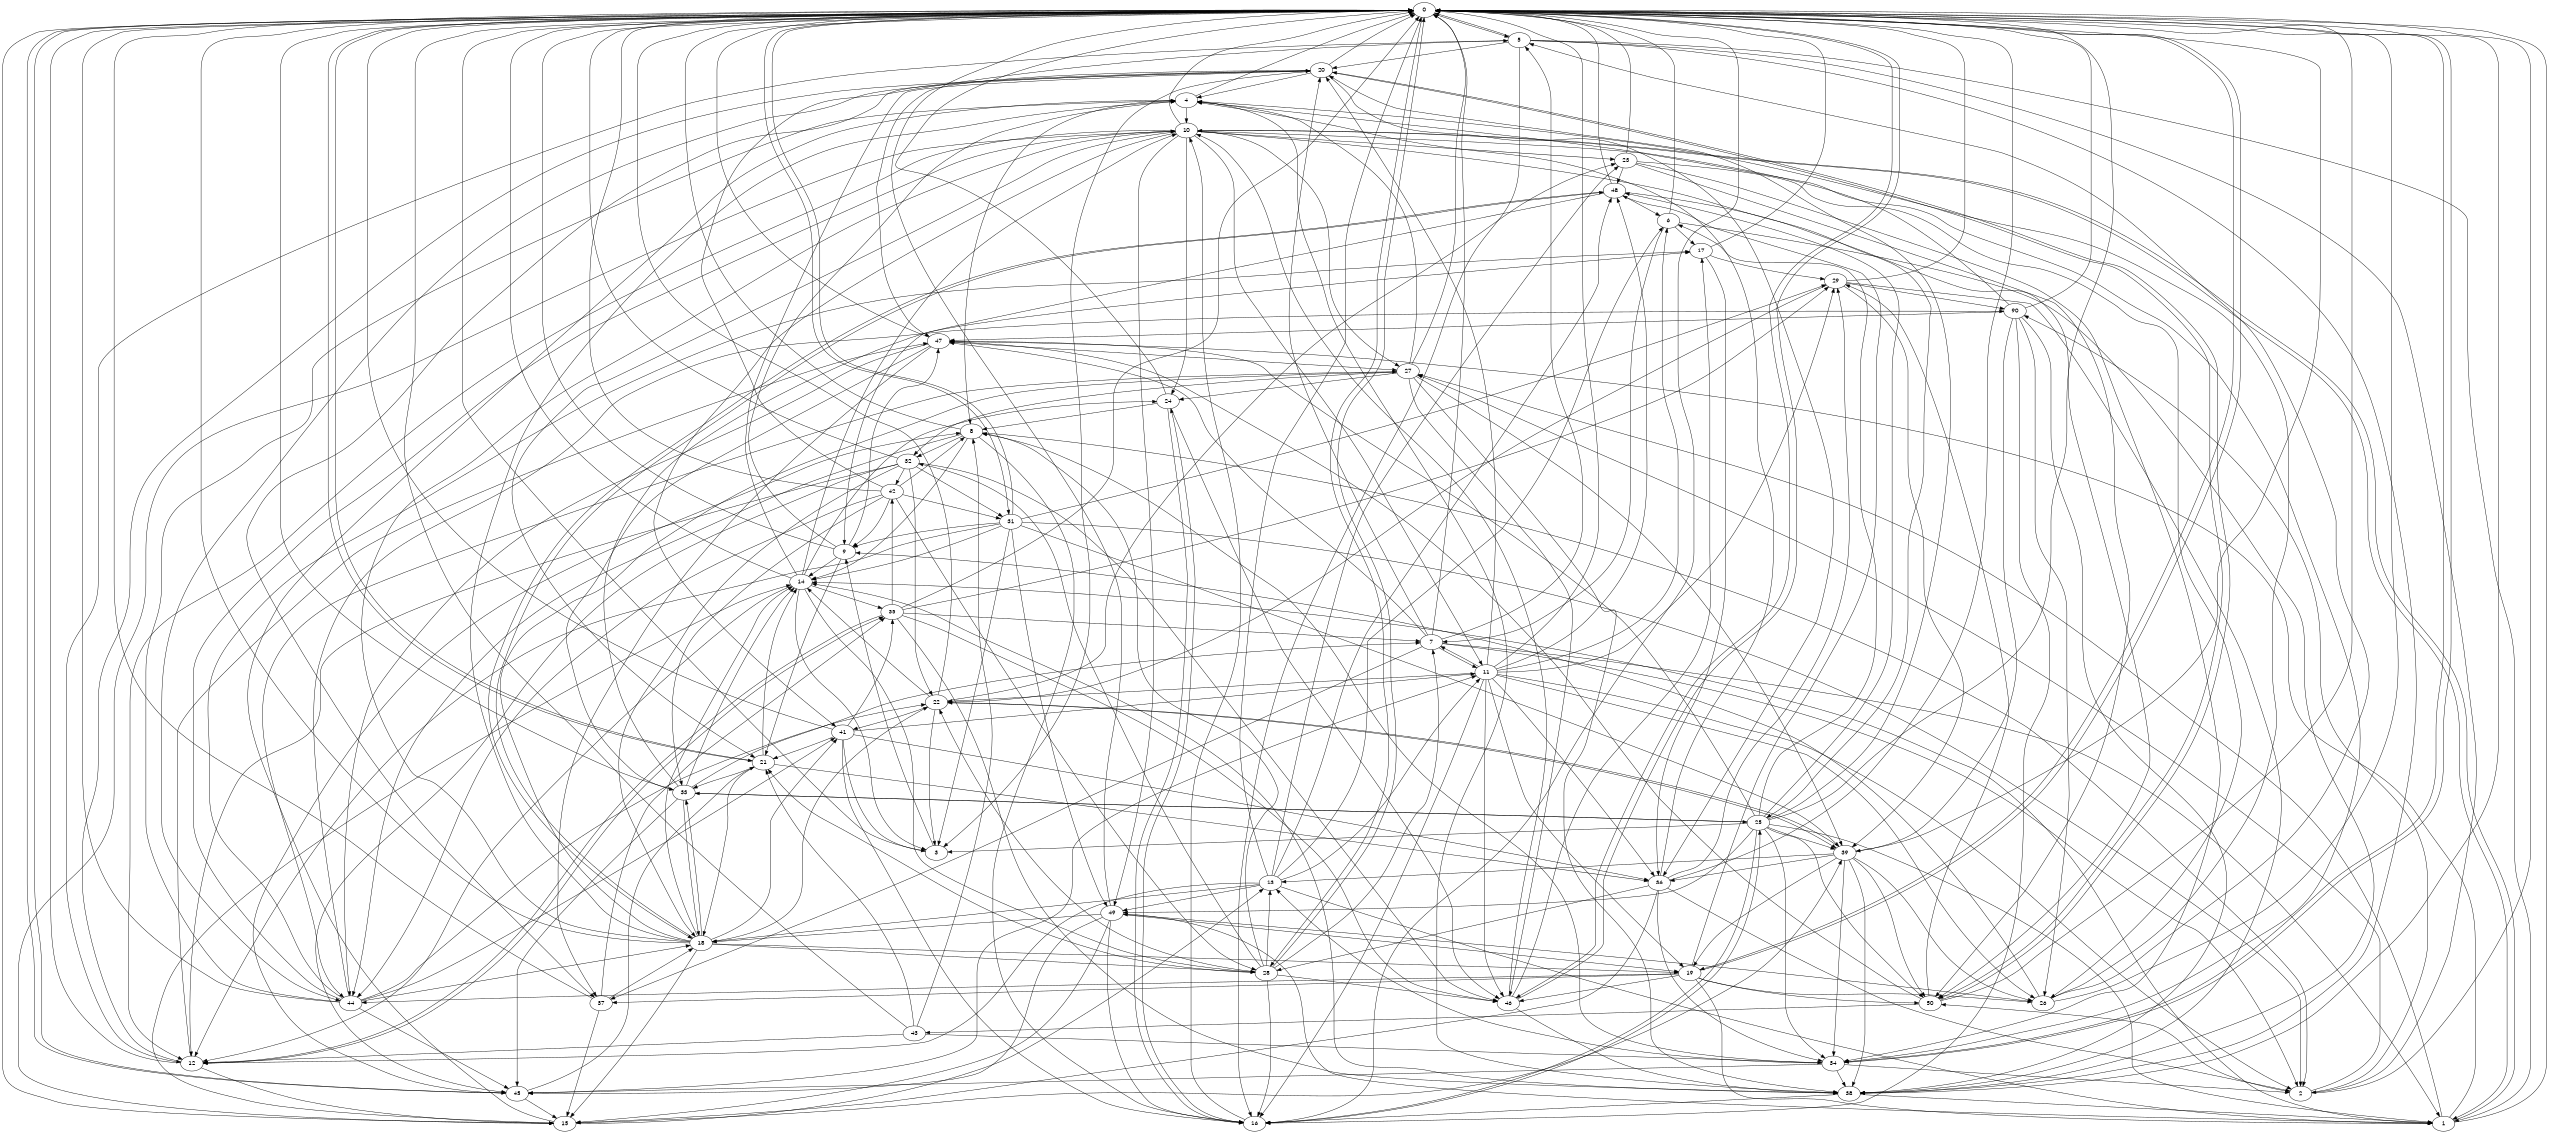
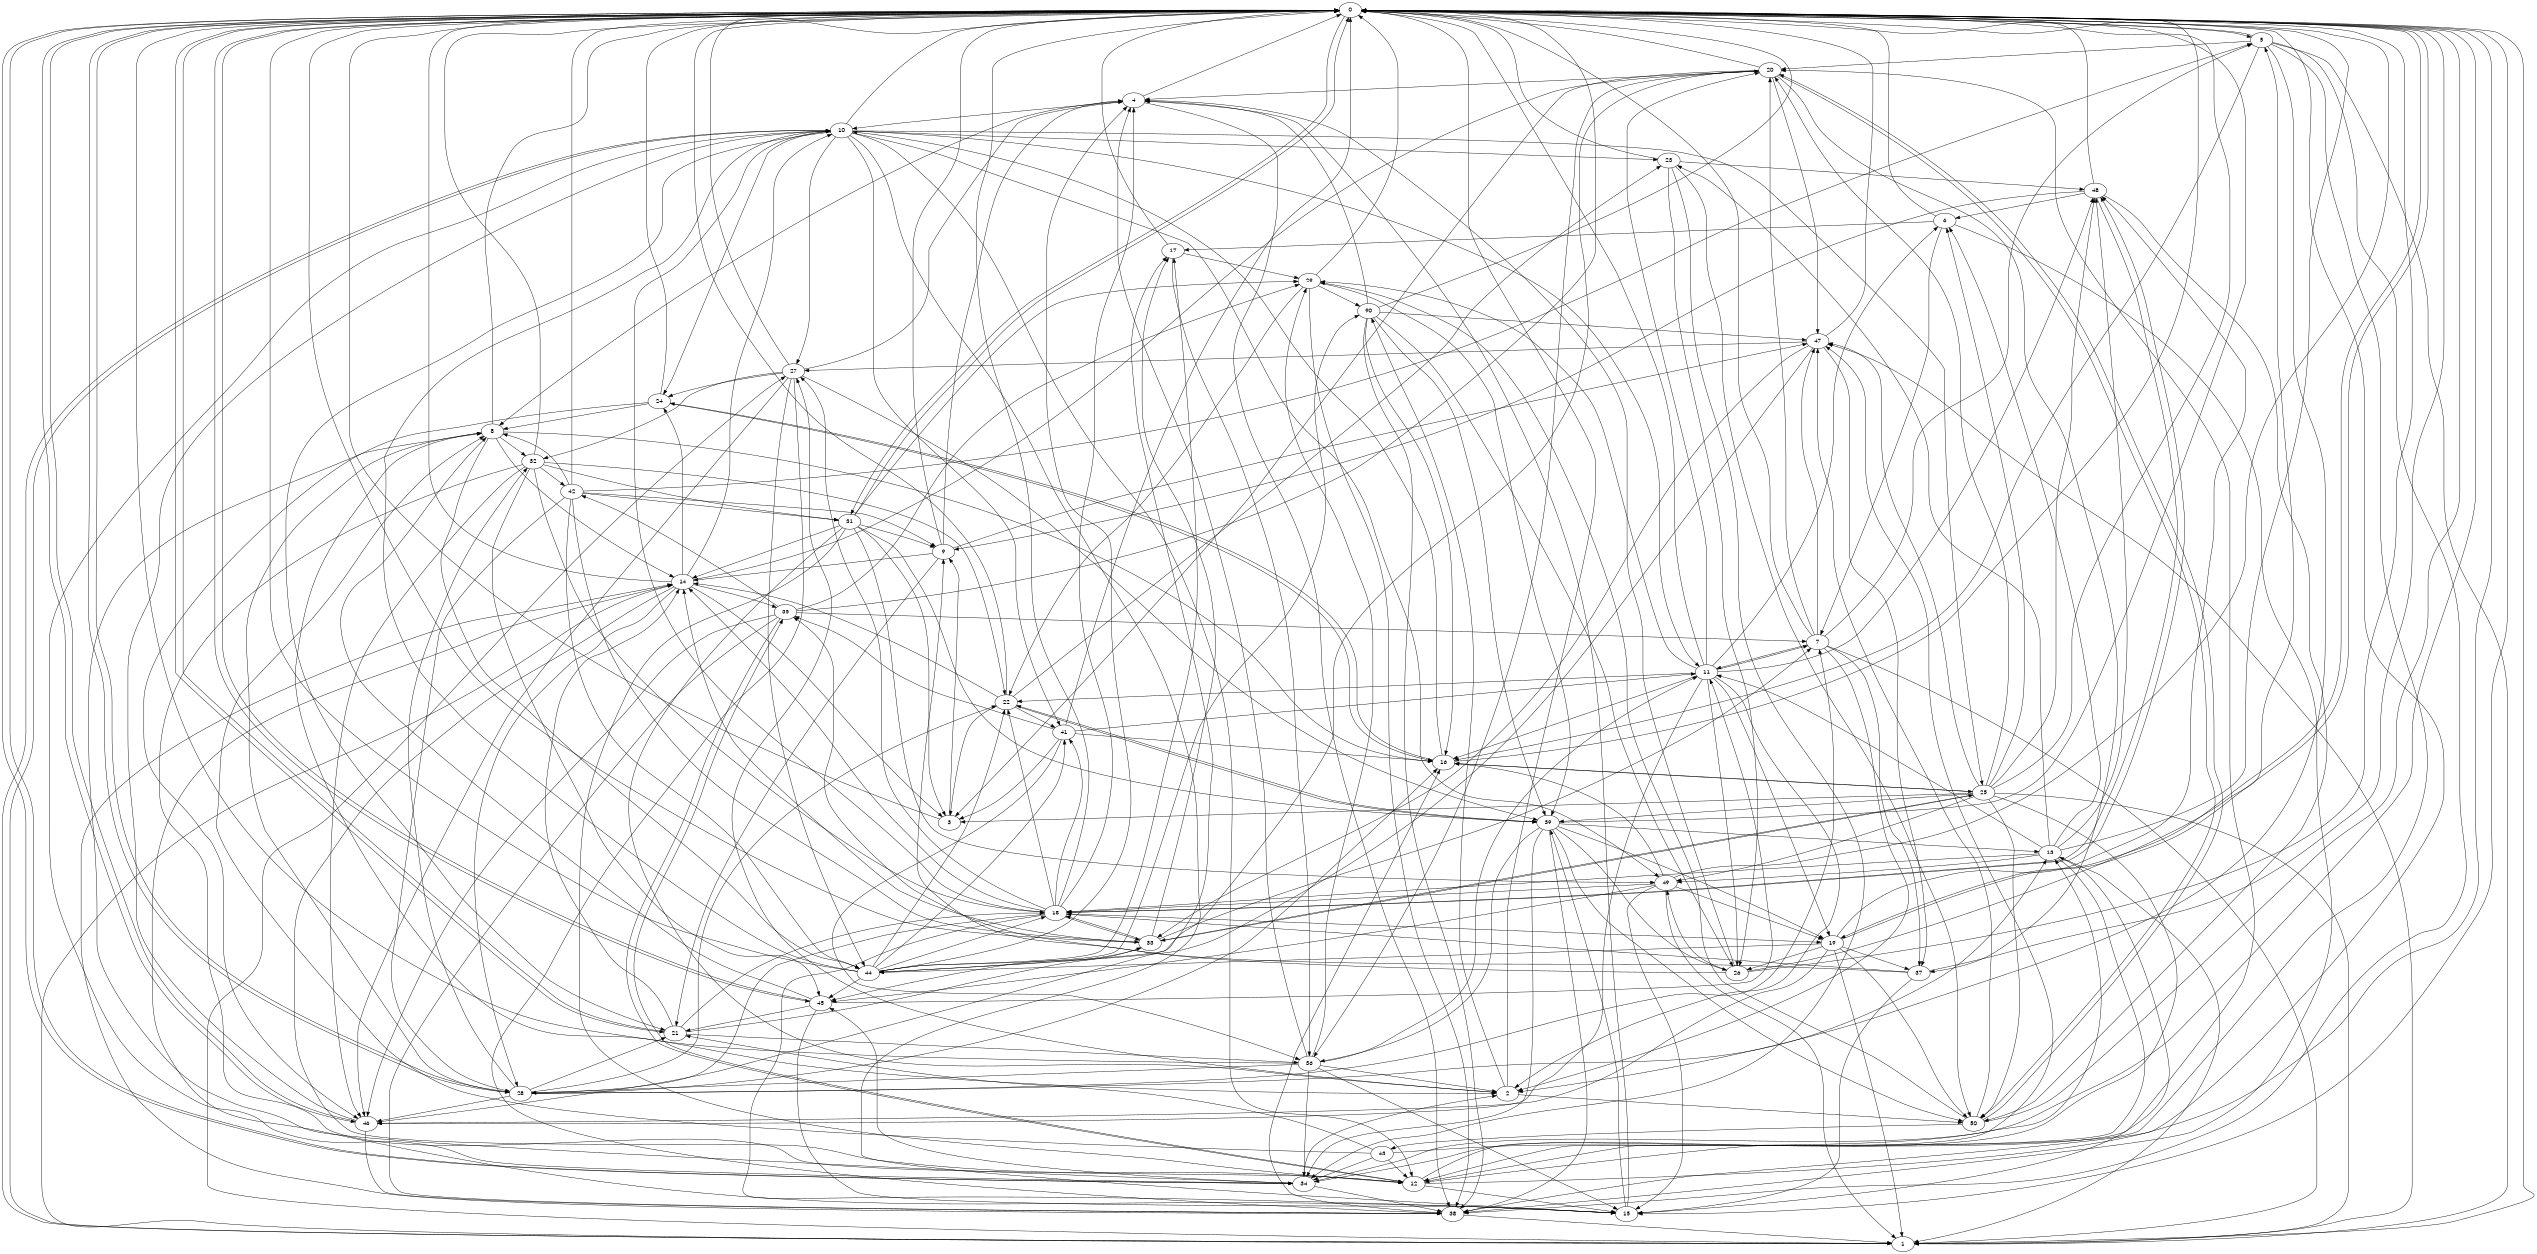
edge "41" -> "21": removed
edge "11" -> "36": reversed
